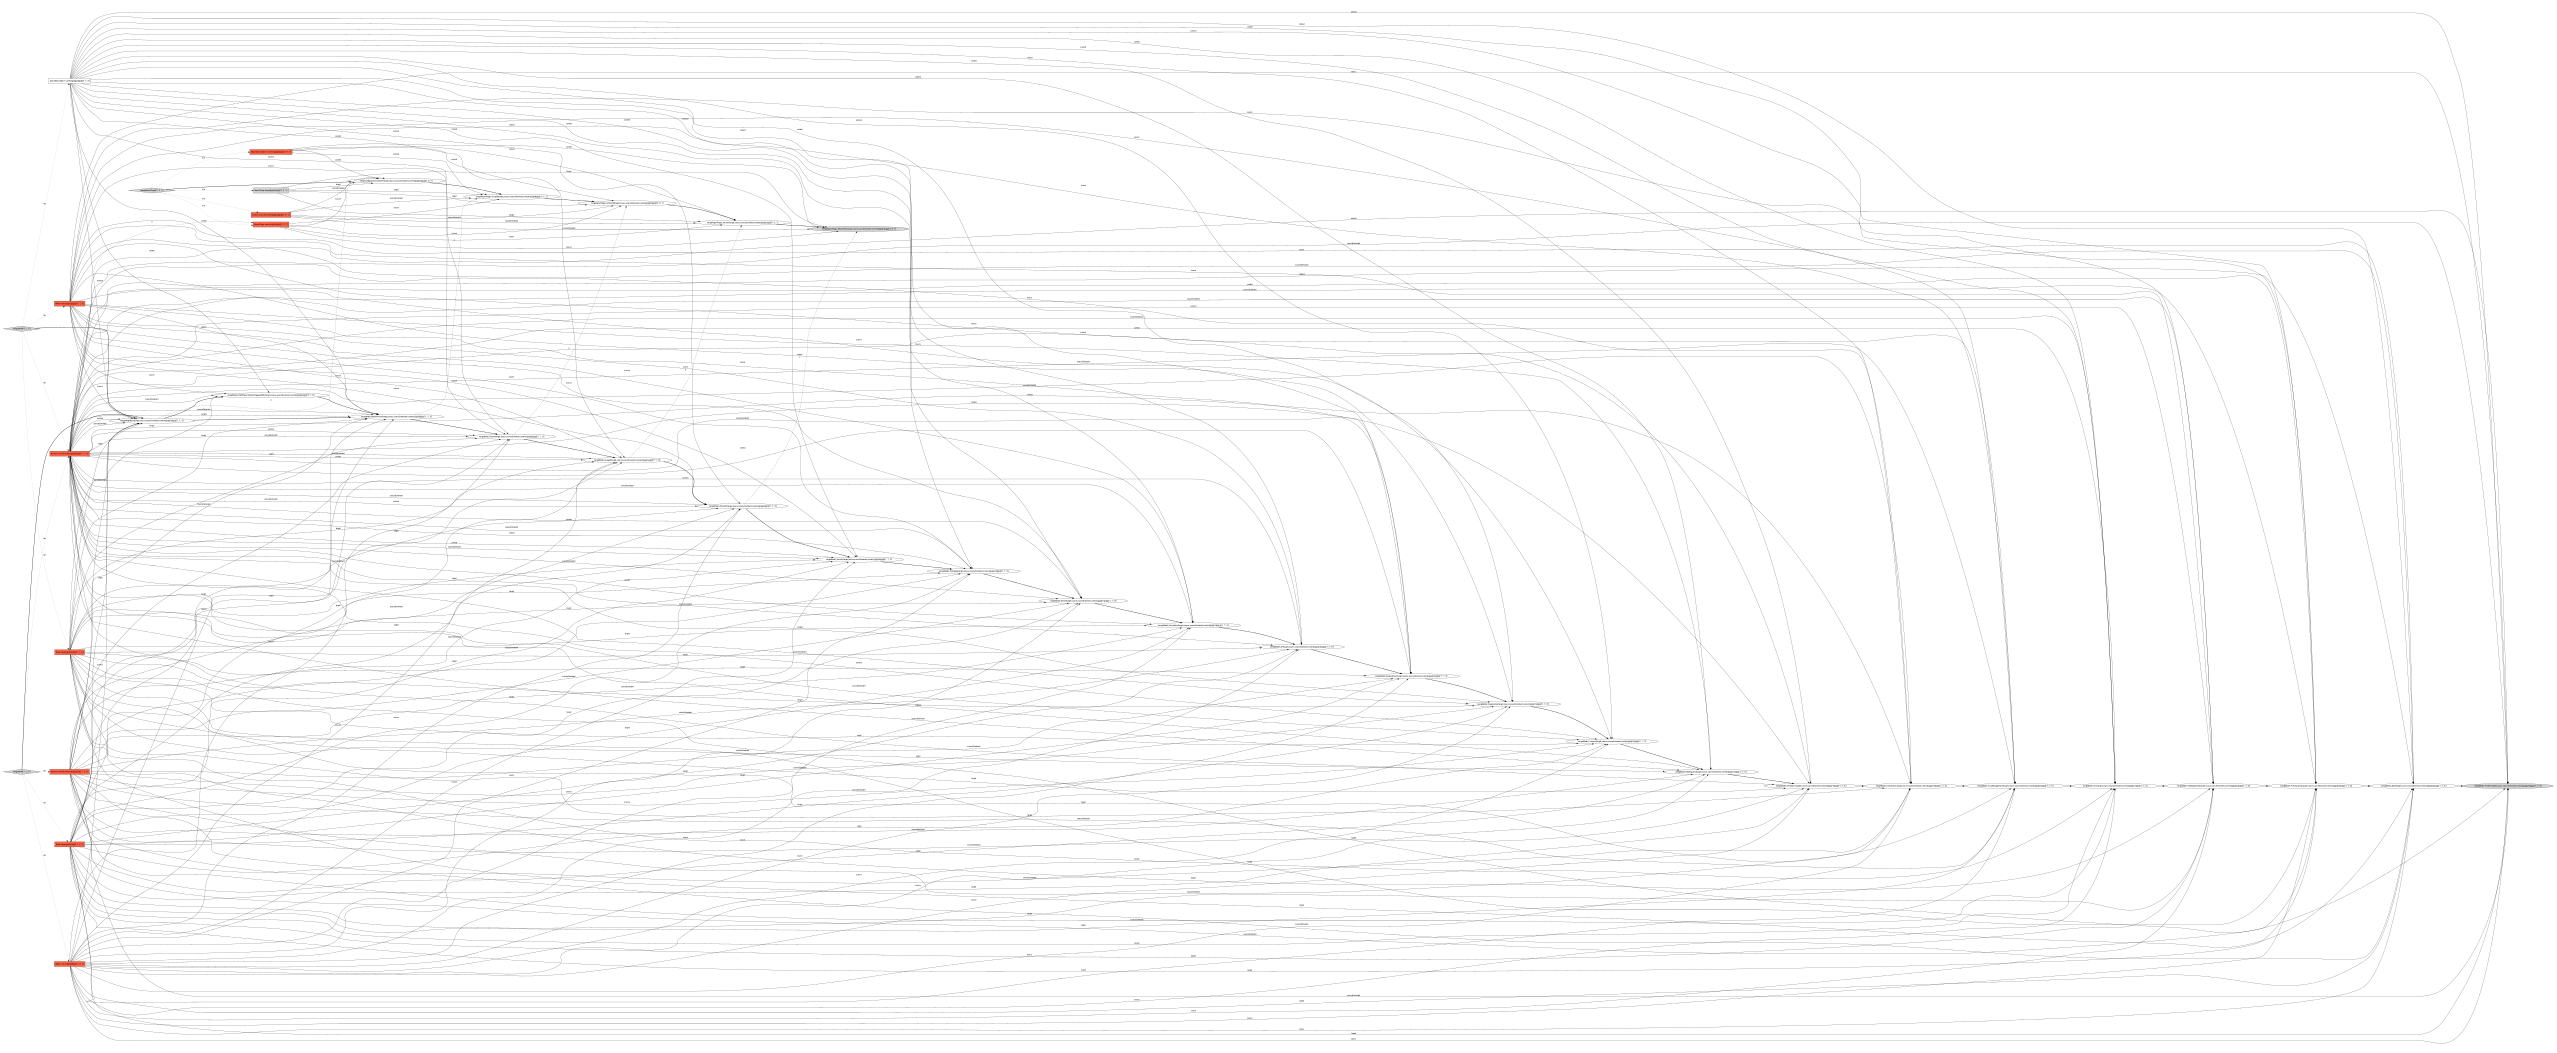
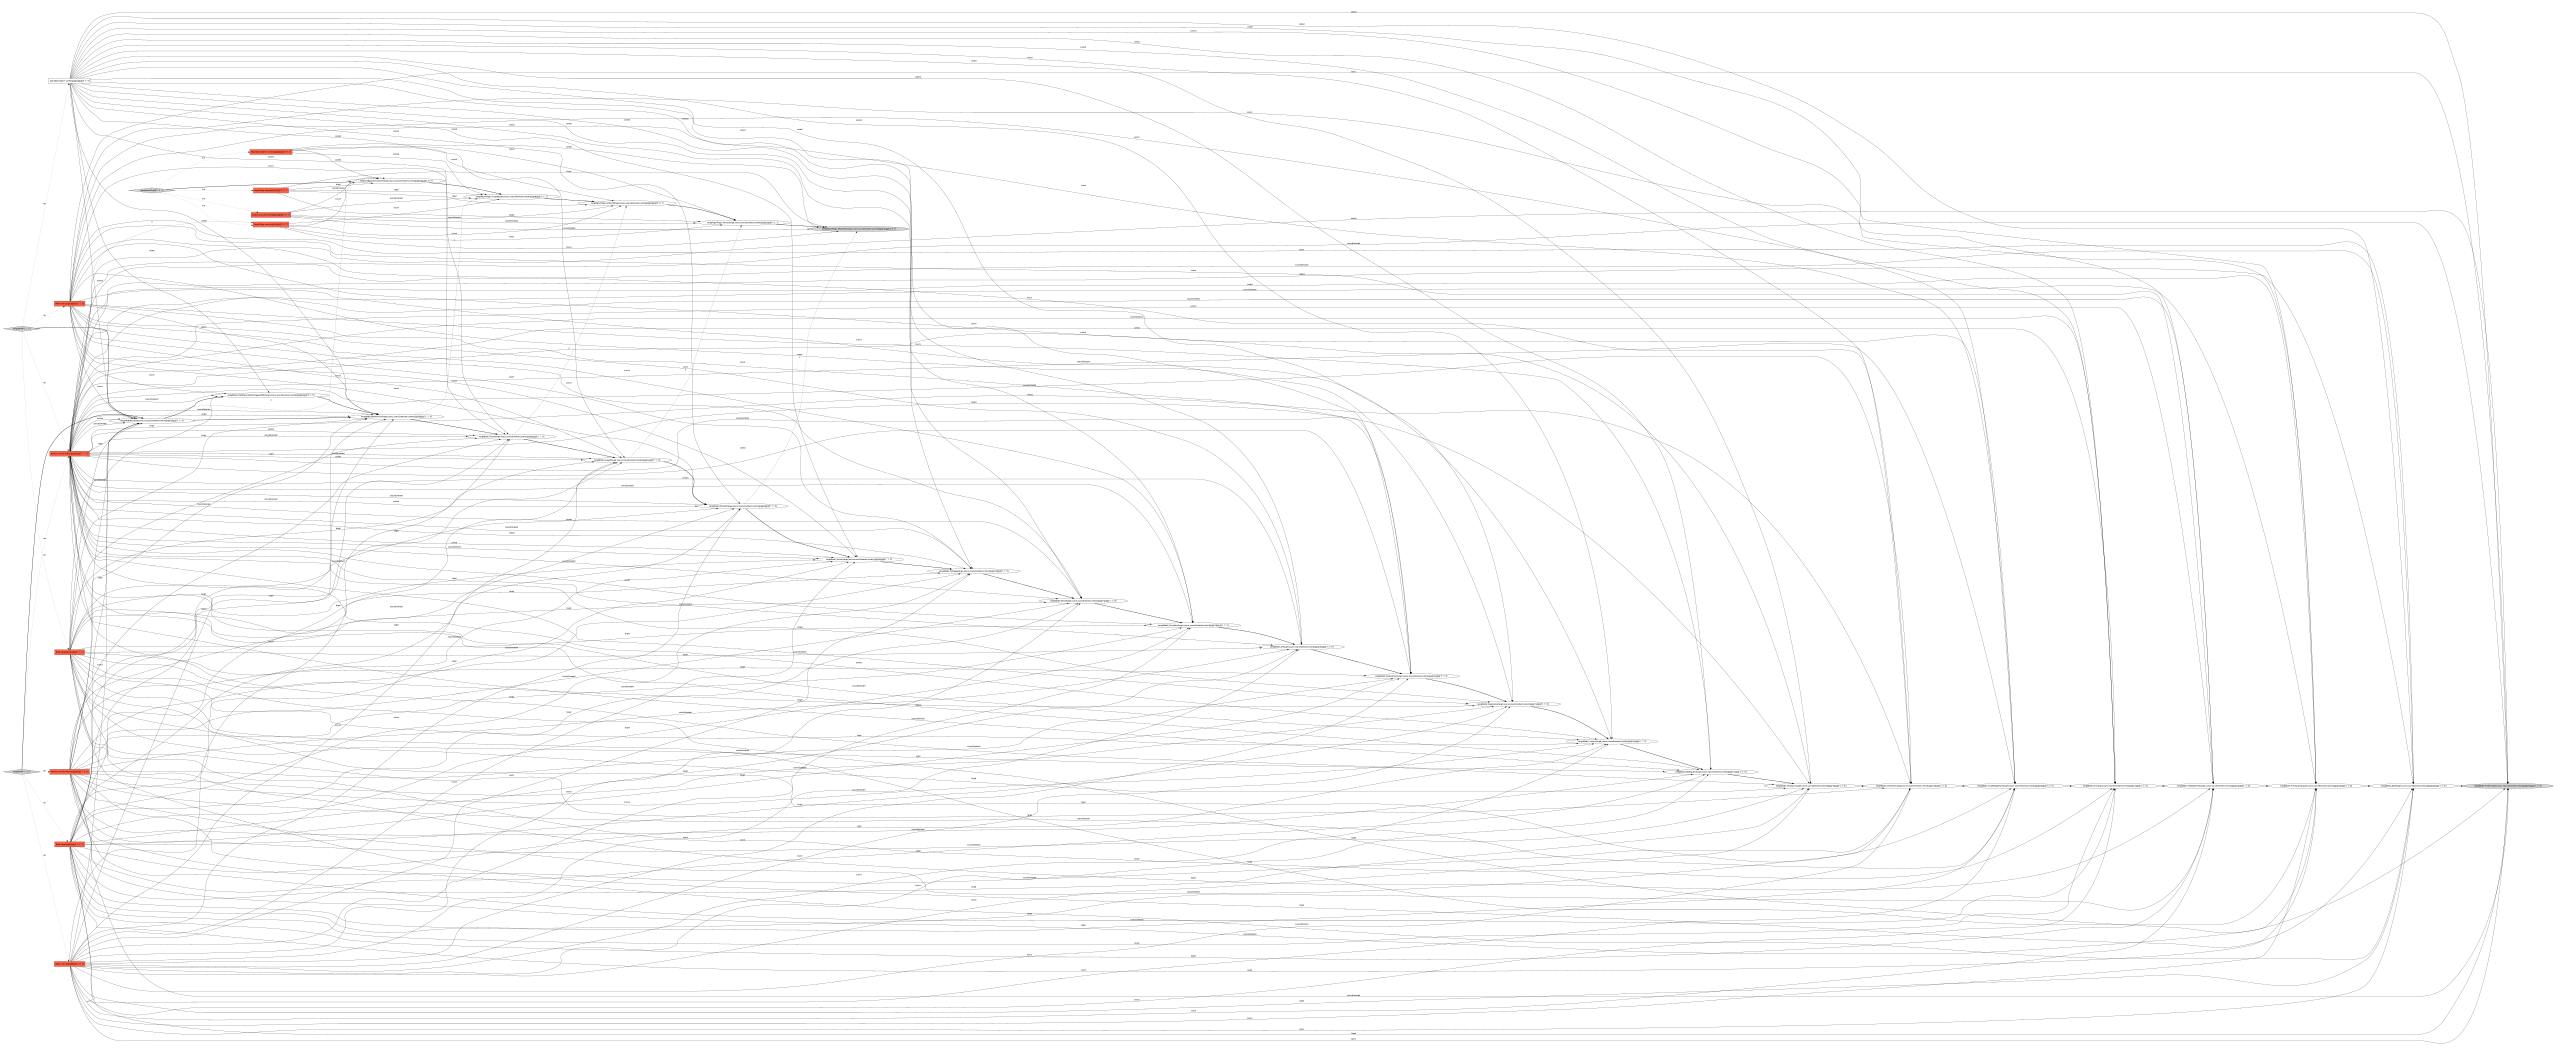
node "ReportPlugin target@@@2@@@['0', '0', '1']": fillcolor lightgray -> tomato
